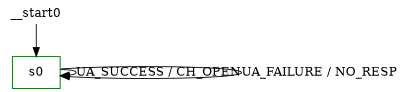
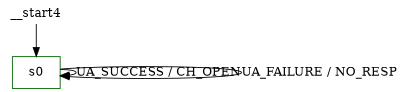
node "__start0": label "__start0" -> "__start4"
